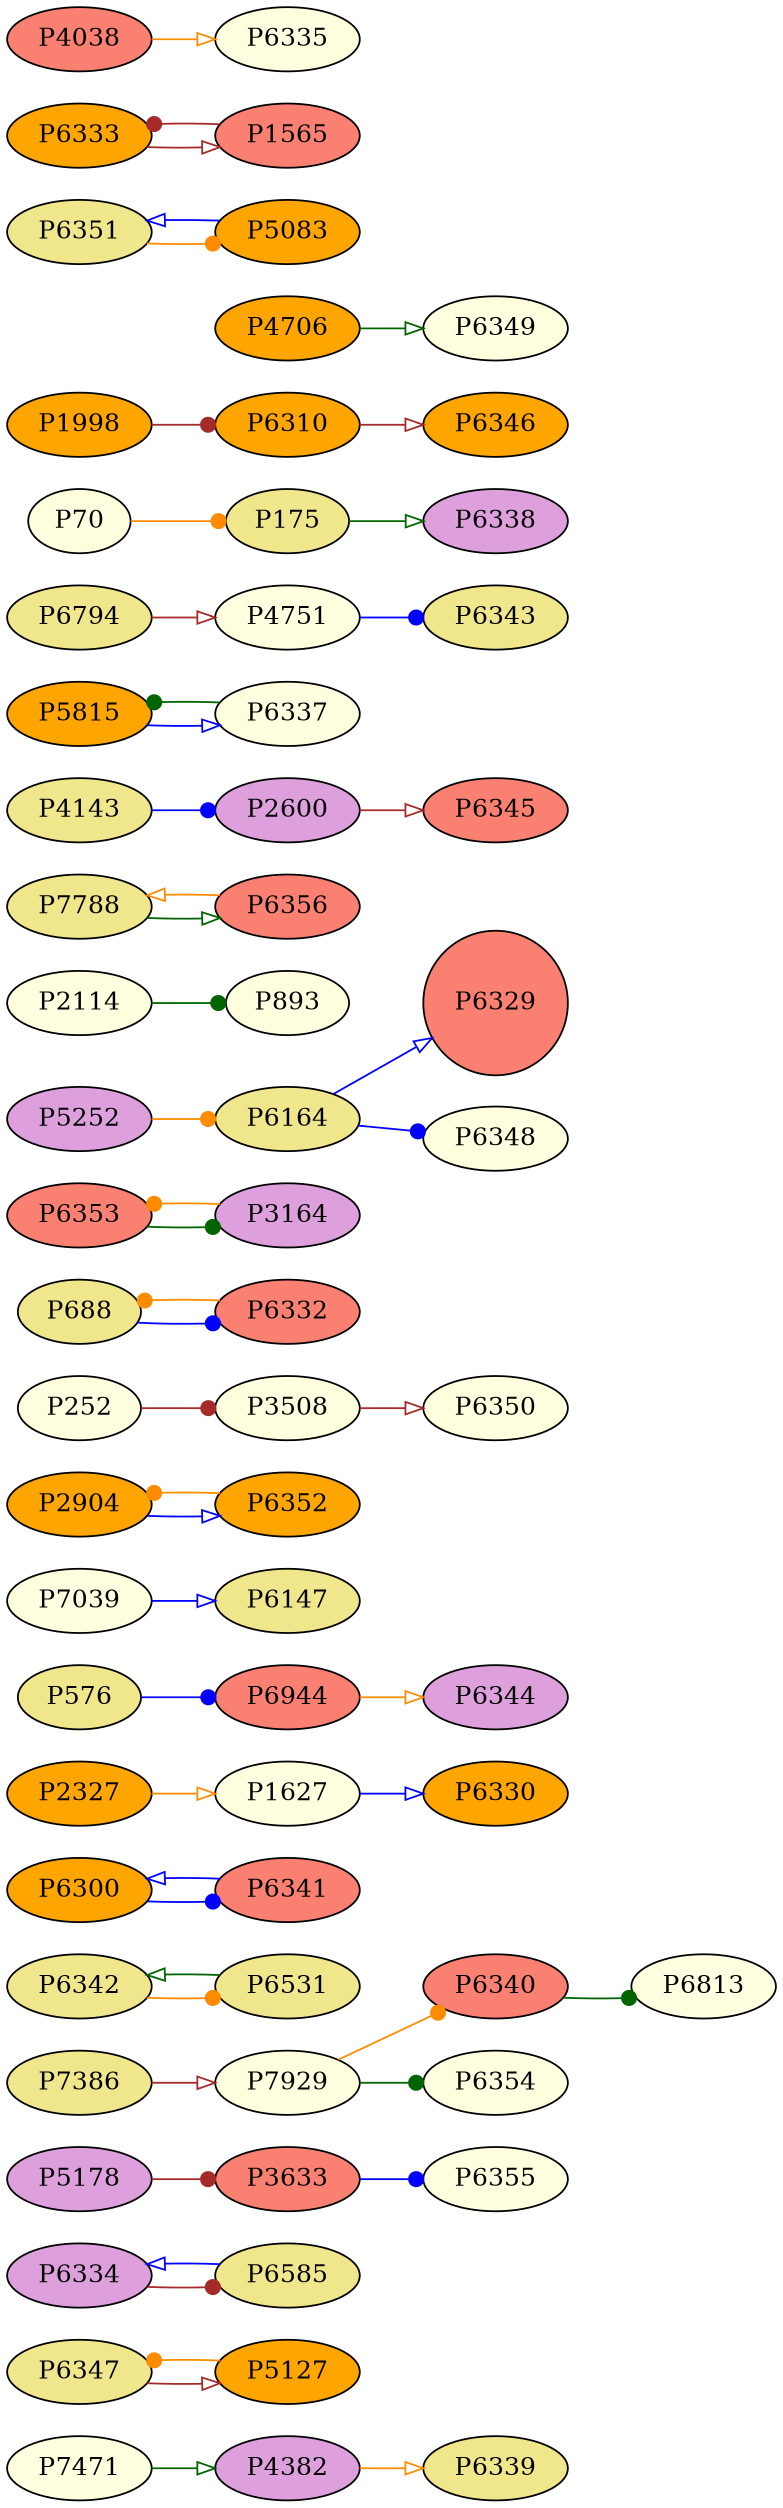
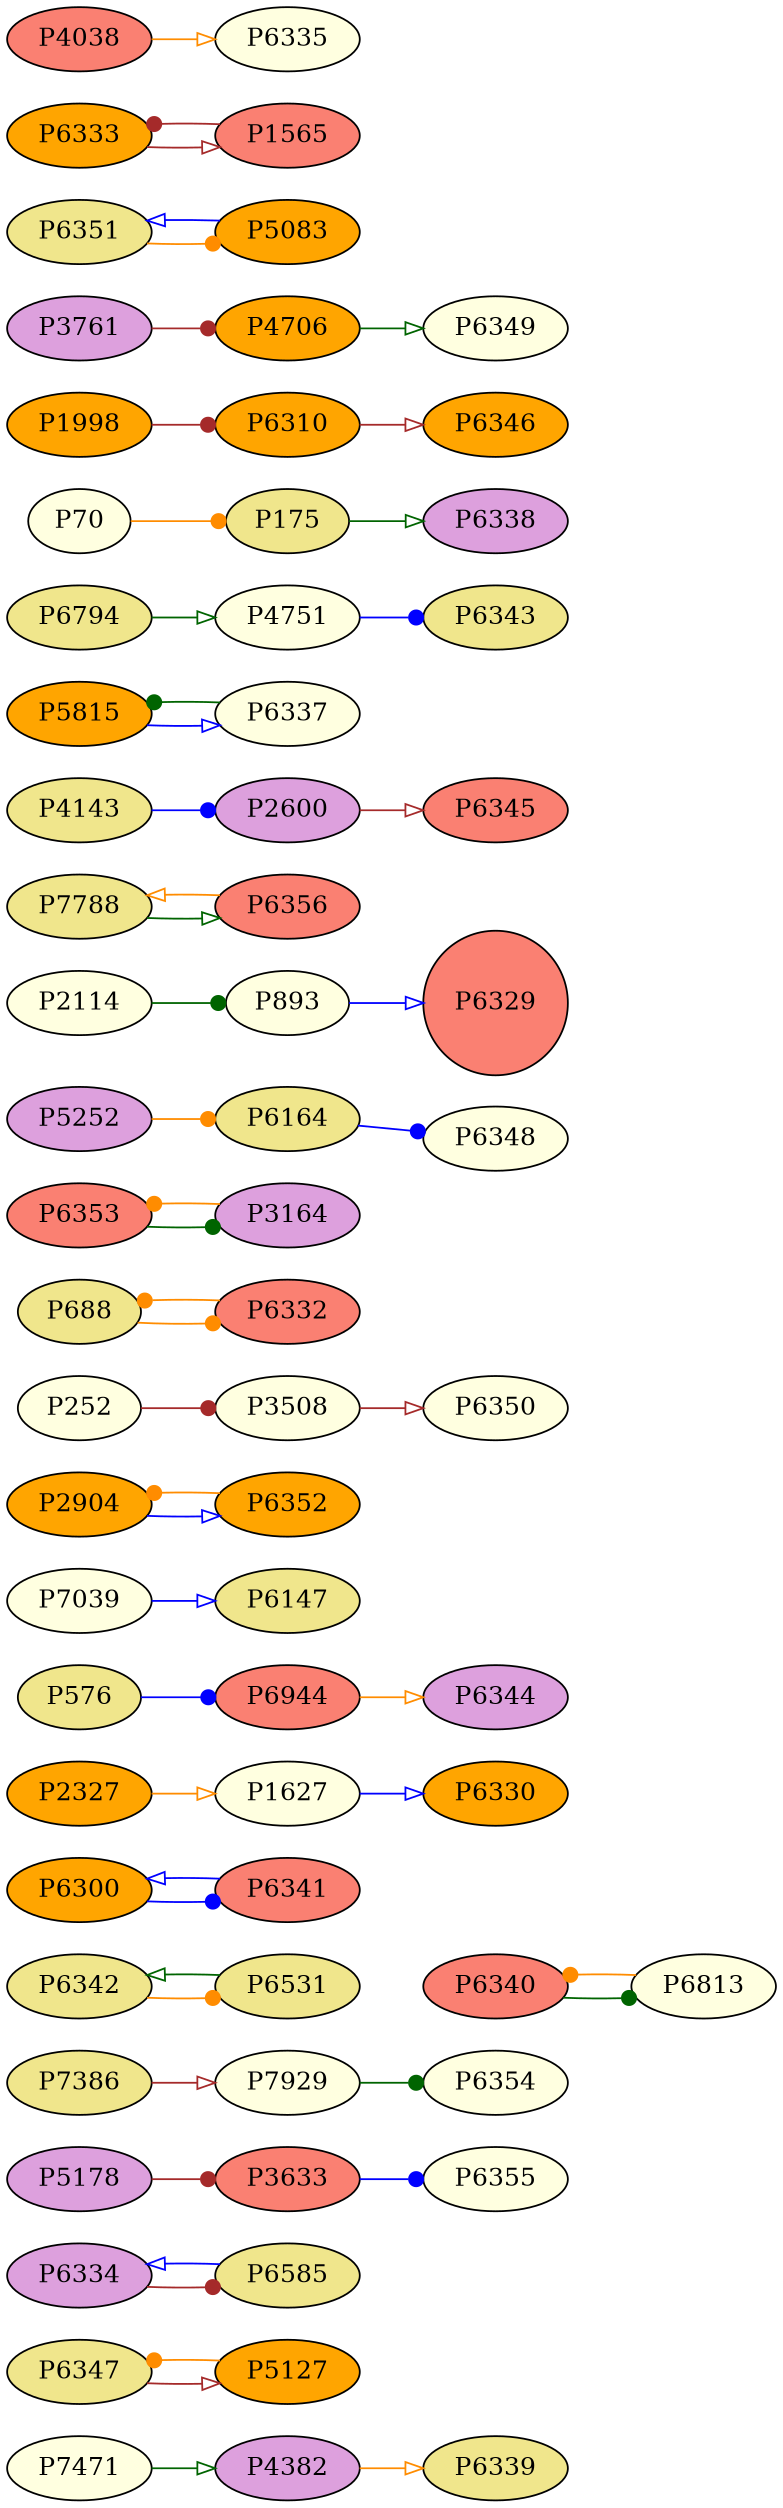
node "P3761": added
edge "P6794" -> "P4751": color brown -> darkgreen
edge "P6164" -> "P6329": now "P893" -> "P6329"
edge "P688" -> "P6332": color blue -> darkorange
edge "P7929" -> "P6340": now "P6813" -> "P6340"
